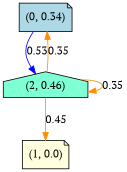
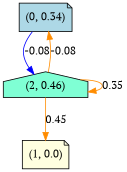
edge "(0, 0.34)" -> "(2, 0.46)": label "0.53" -> "-0.08"
edge "(2, 0.46)" -> "(0, 0.34)": label "0.35" -> "-0.08"
